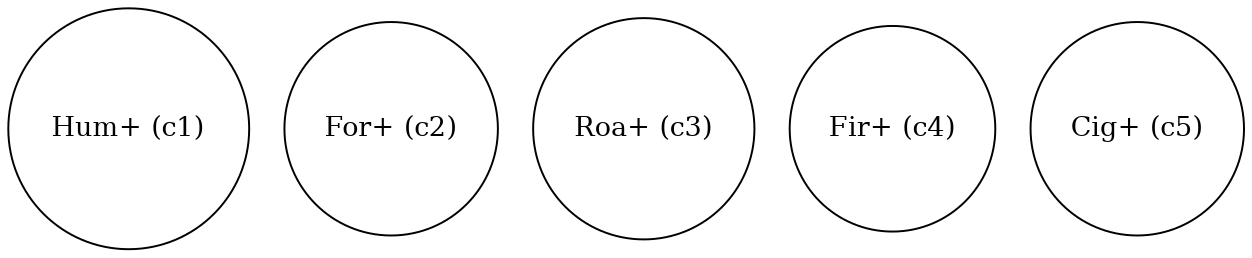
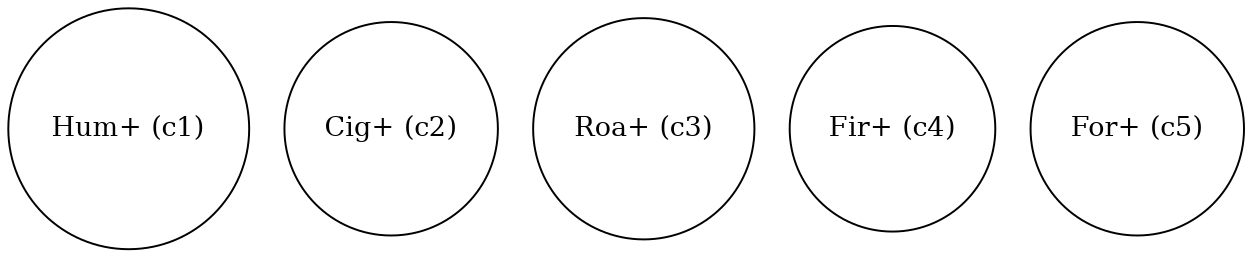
node "For+ (c2)": label "For+ (c2)" -> "Cig+ (c2)"
node "Cig+ (c5)": label "Cig+ (c5)" -> "For+ (c5)"
